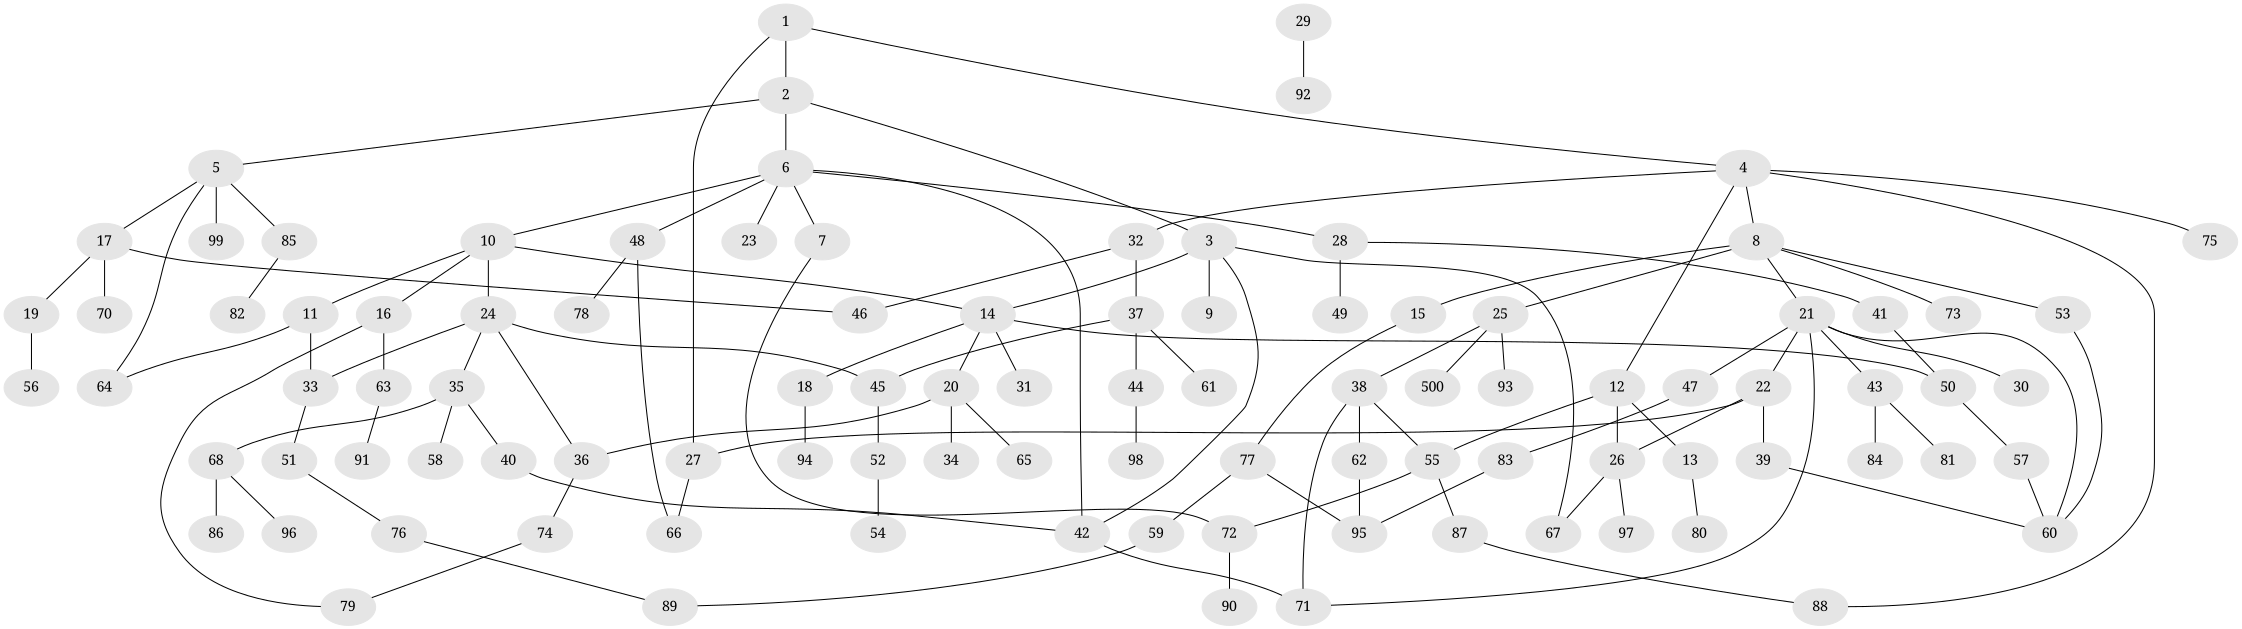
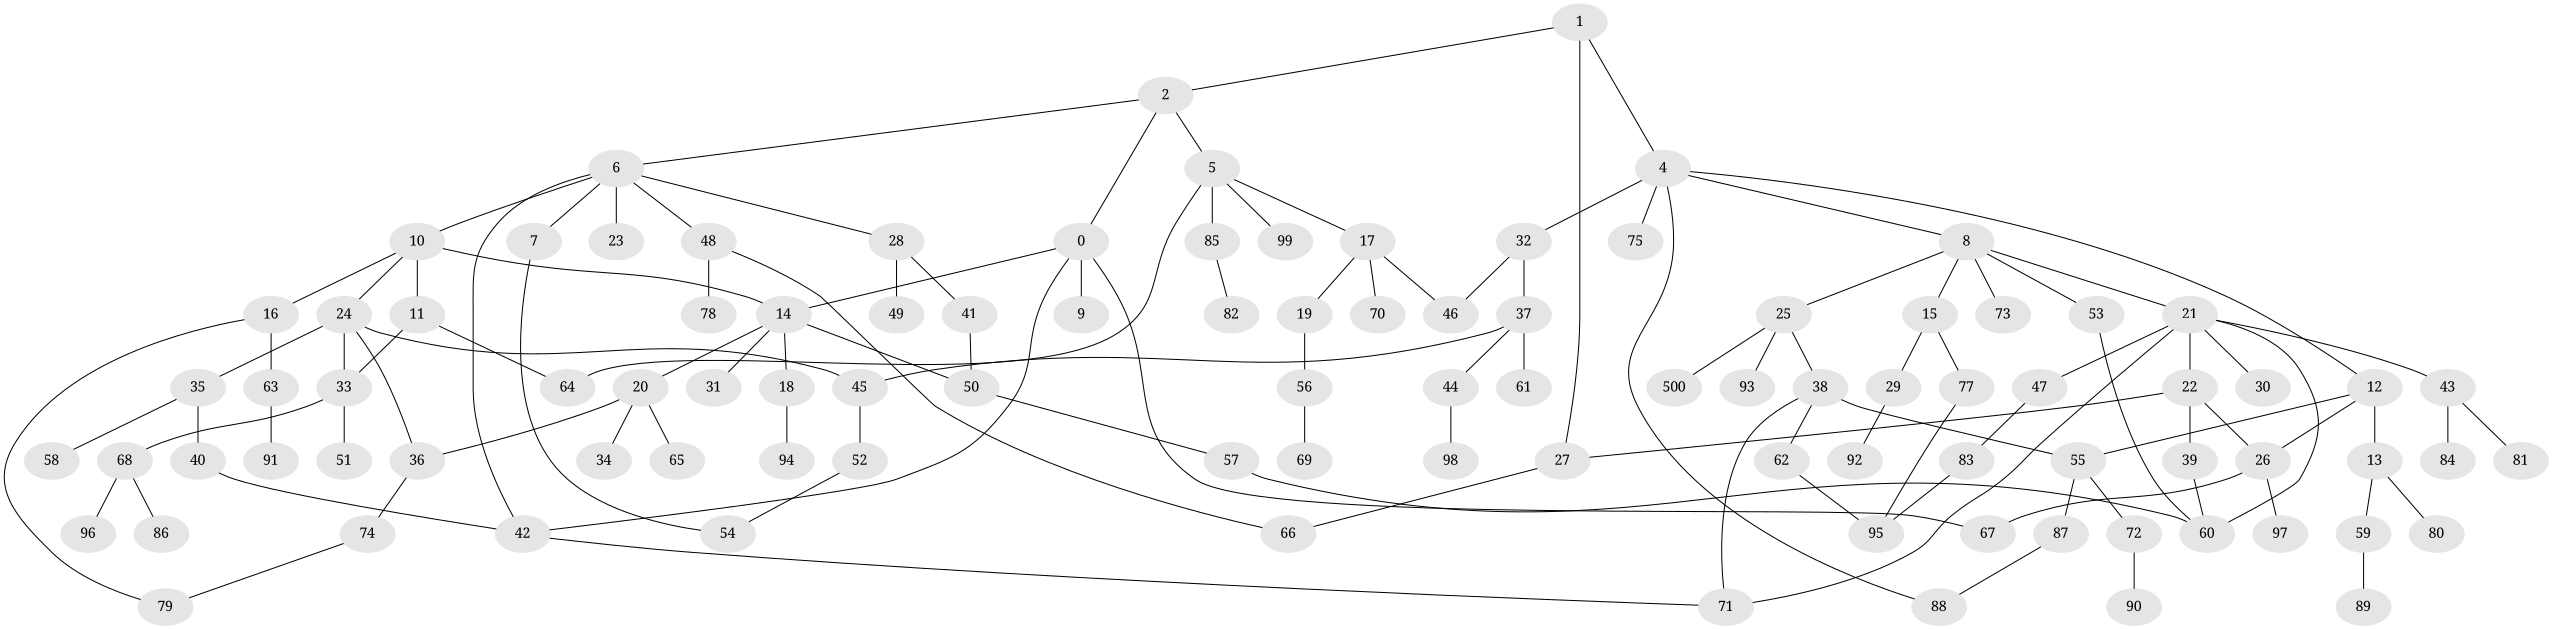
node "3": label "3" -> "0"
edge "15" -- "29": added
edge "35" -- "68": now "33" -- "68"
node "69": added
edge "77" -- "59": now "13" -- "59"
edge "7" -- "72": now "7" -- "54"
node "76": removed
